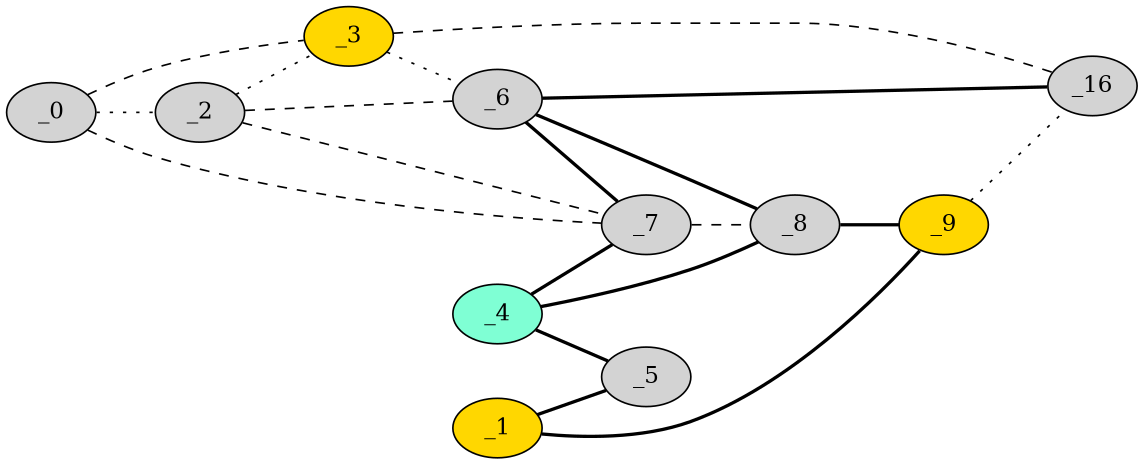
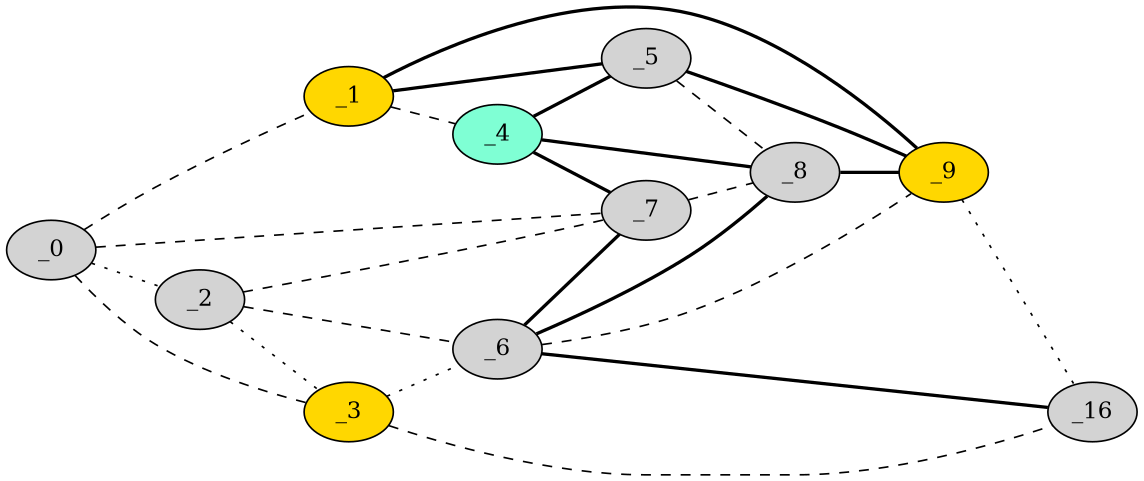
edge "_5" -- "_9": added
edge "_1" -- "_4": added
edge "_5" -- "_8": added
edge "_1" -- "_0": added
edge "_9" -- "_6": added
